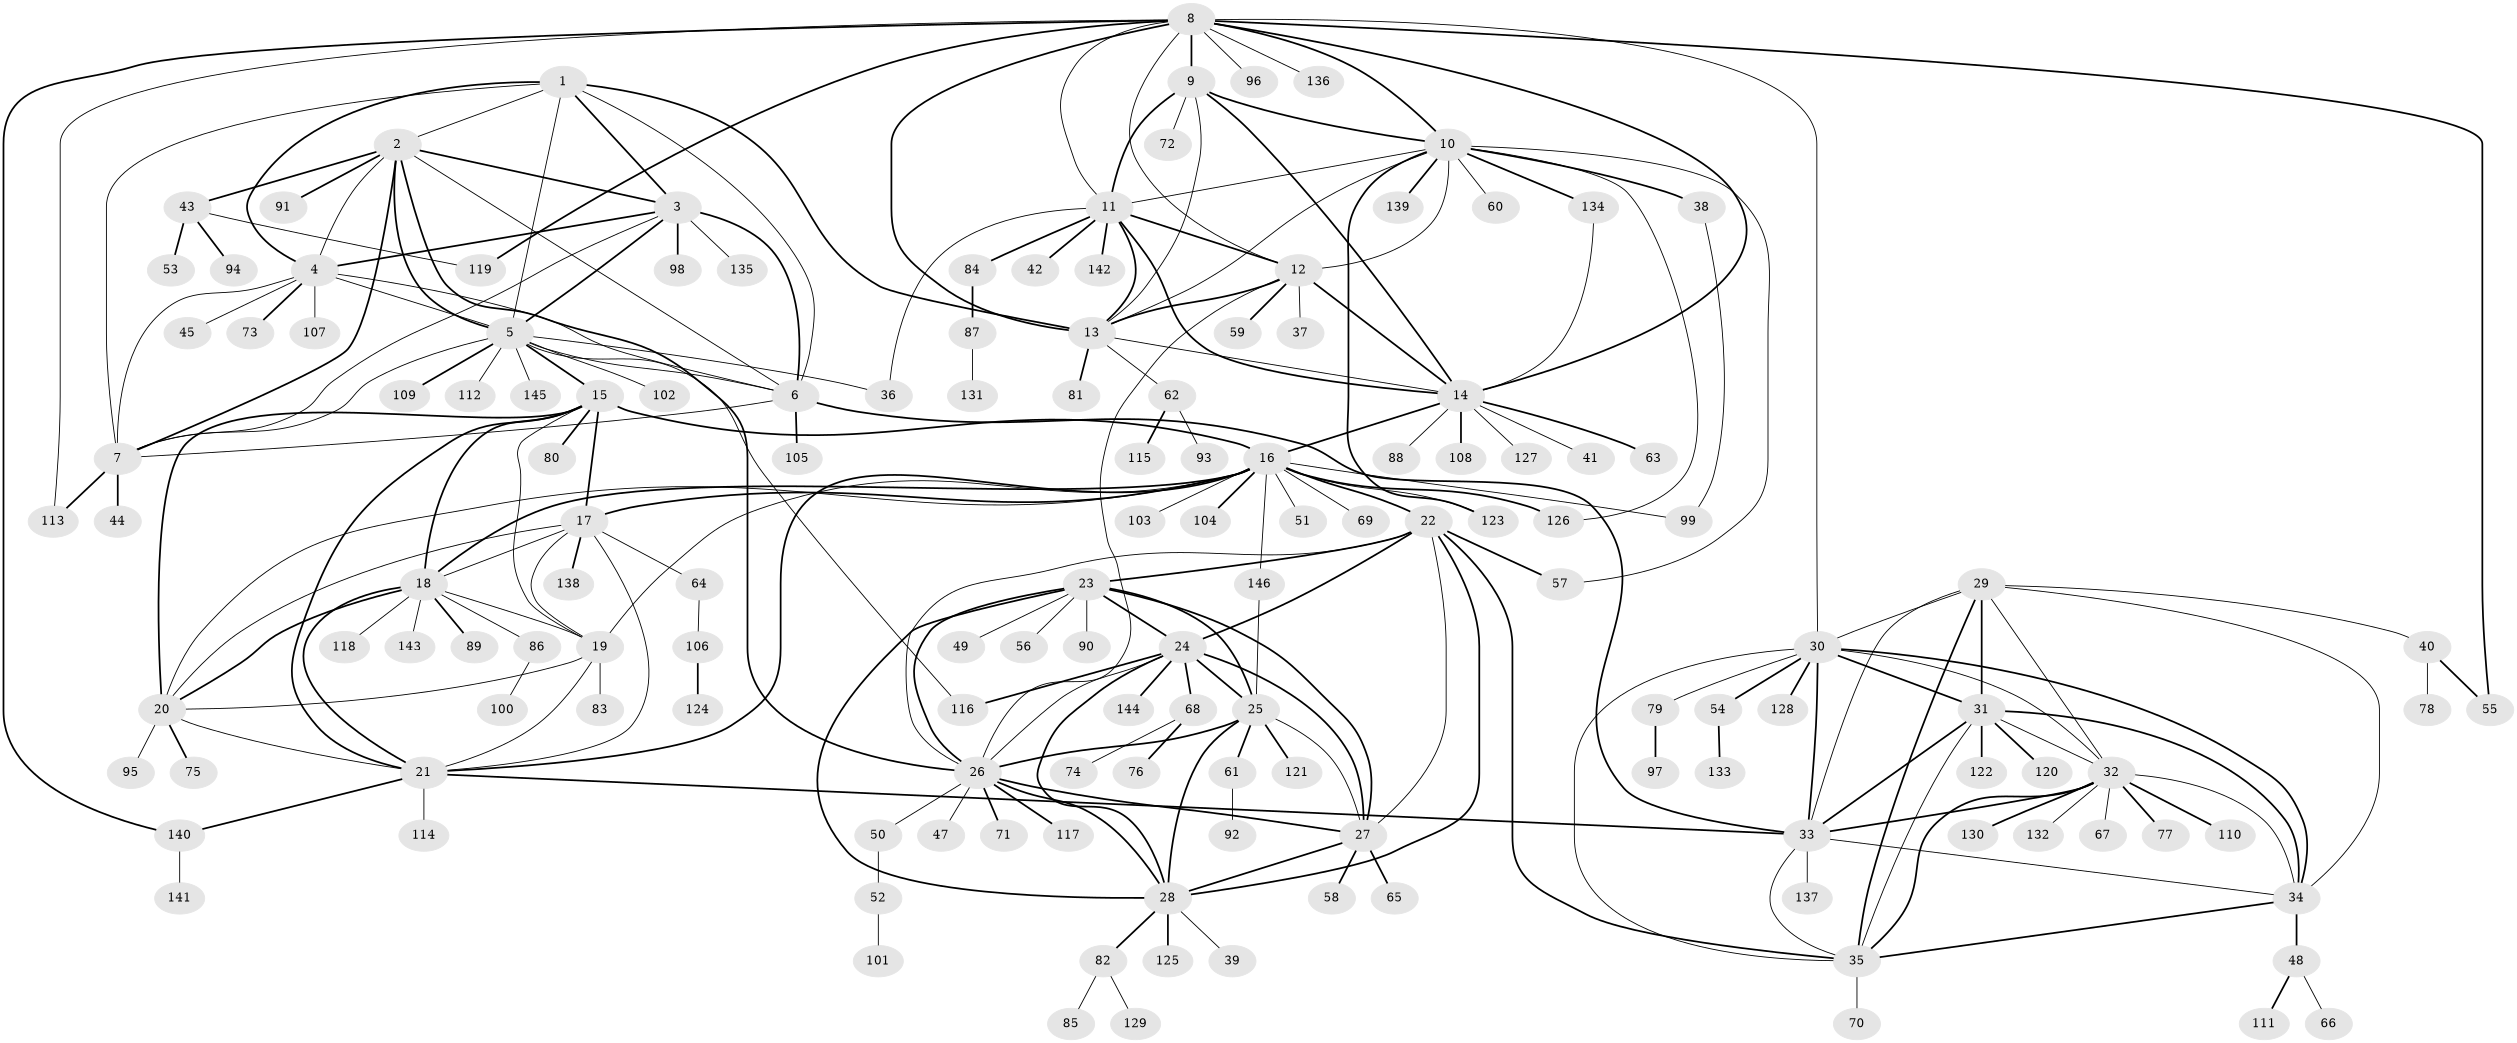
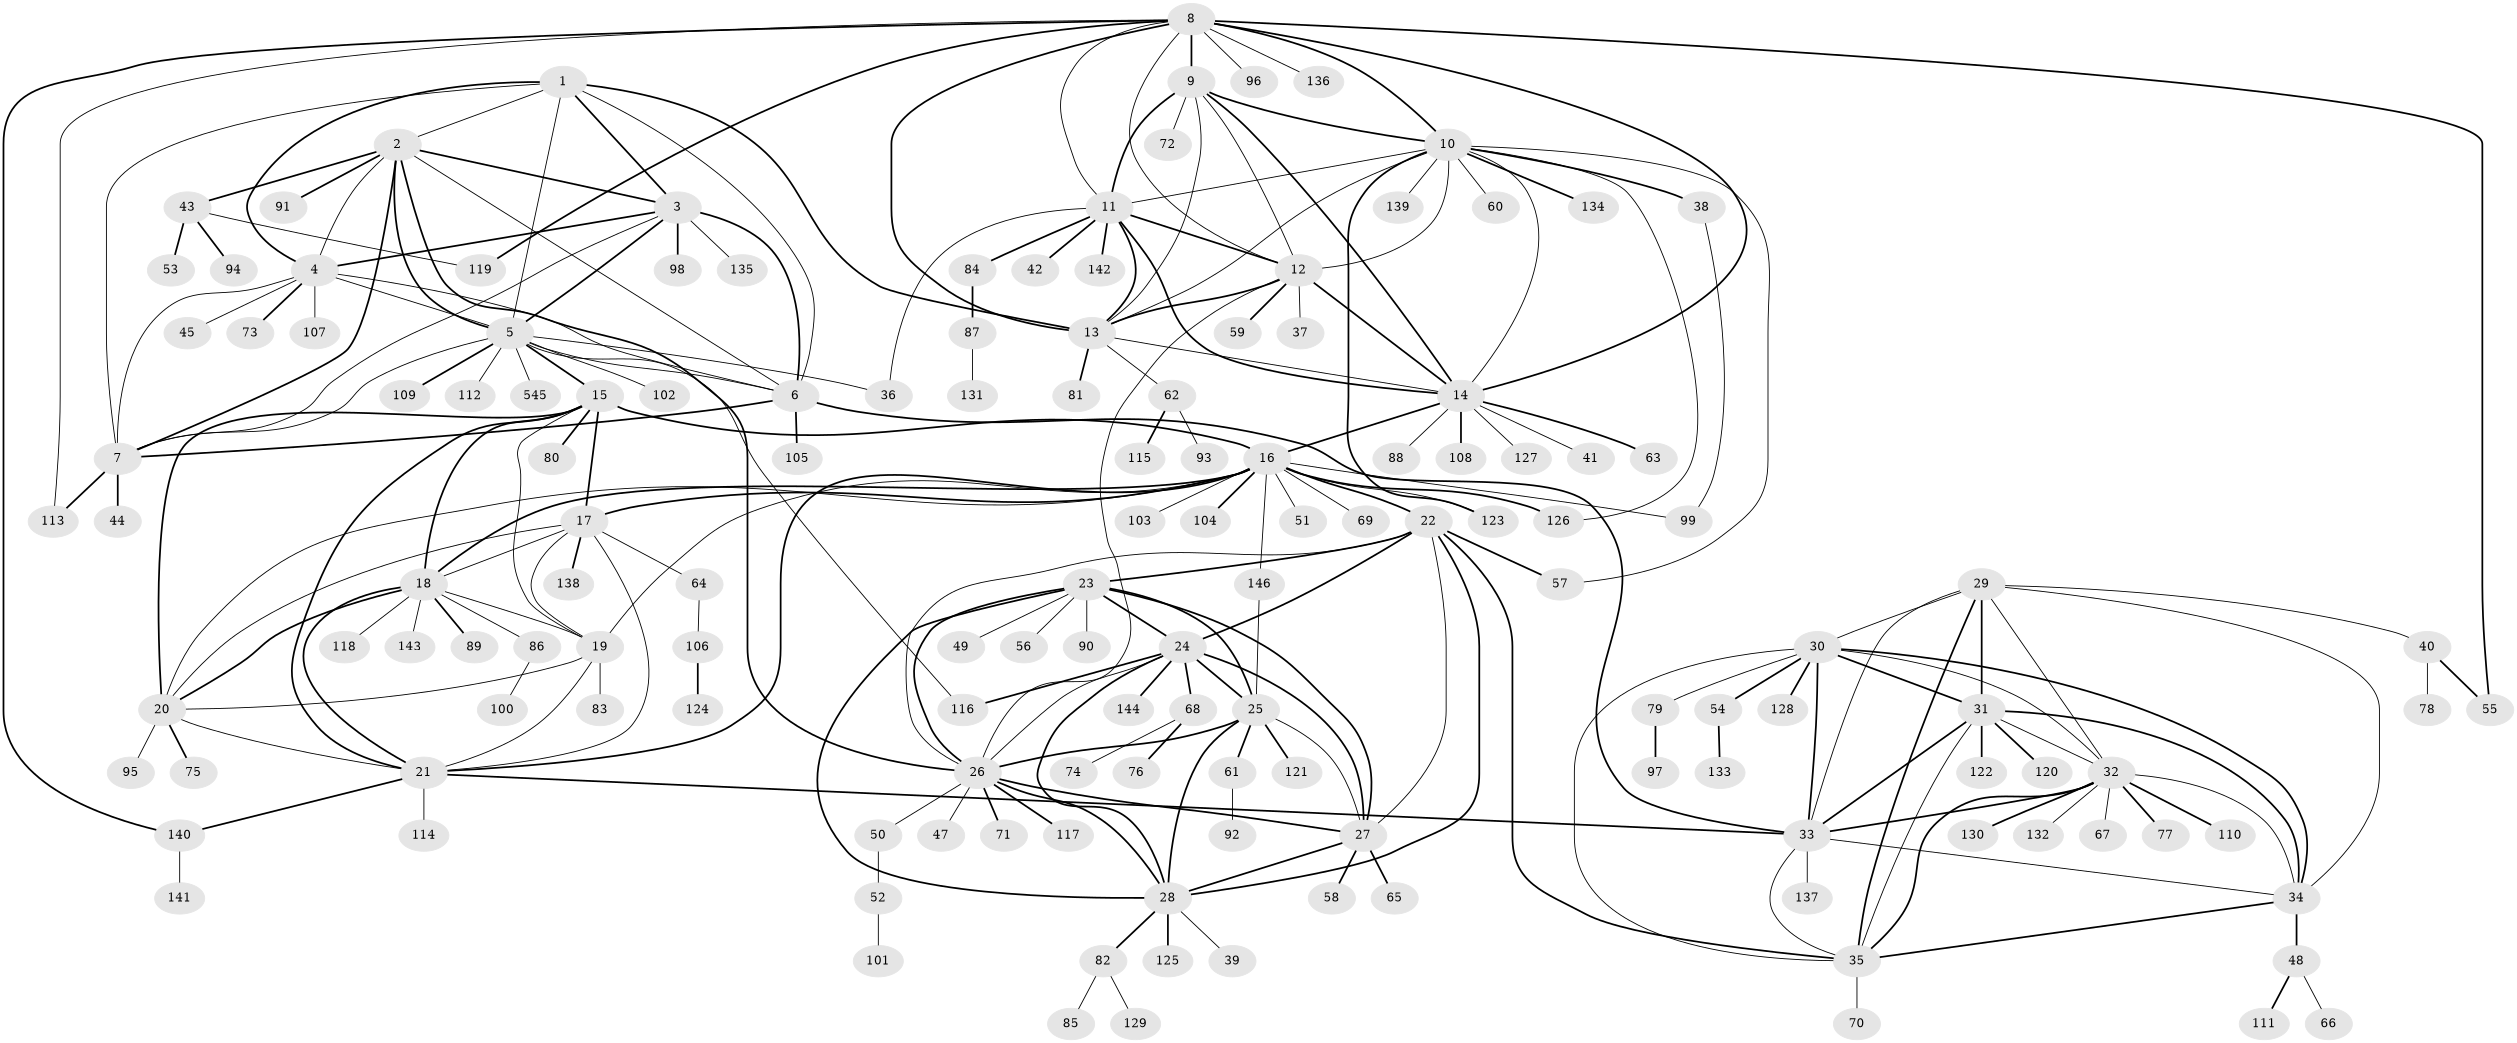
edge "8" -- "30": removed
edge "9" -- "12": added
edge "10" -- "139": style bold -> solid
edge "134" -- "14": now "10" -- "14"
node "145": label "145" -> "545"
edge "6" -- "7": style solid -> bold
